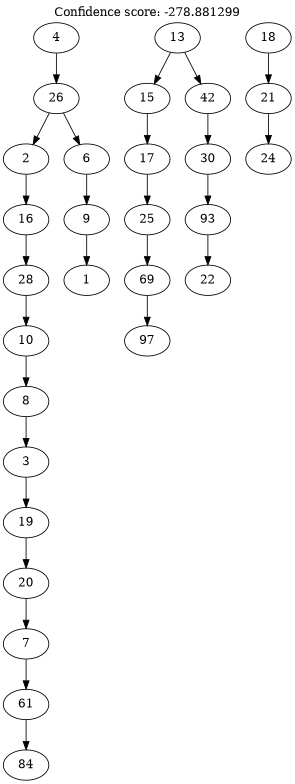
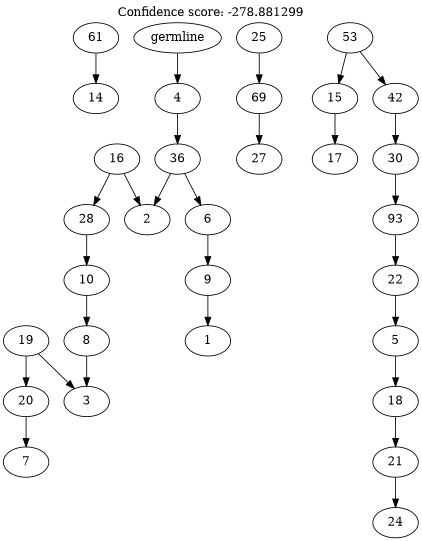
node "germline": added
node "13": label "13" -> "53"
node "26": label "26" -> "36"
edge "2" -> "16": reversed
edge "17" -> "25": removed
node "97": label "97" -> "27"
node "5": added
edge "3" -> "19": reversed
edge "7" -> "61": removed
node "84": label "84" -> "14"
